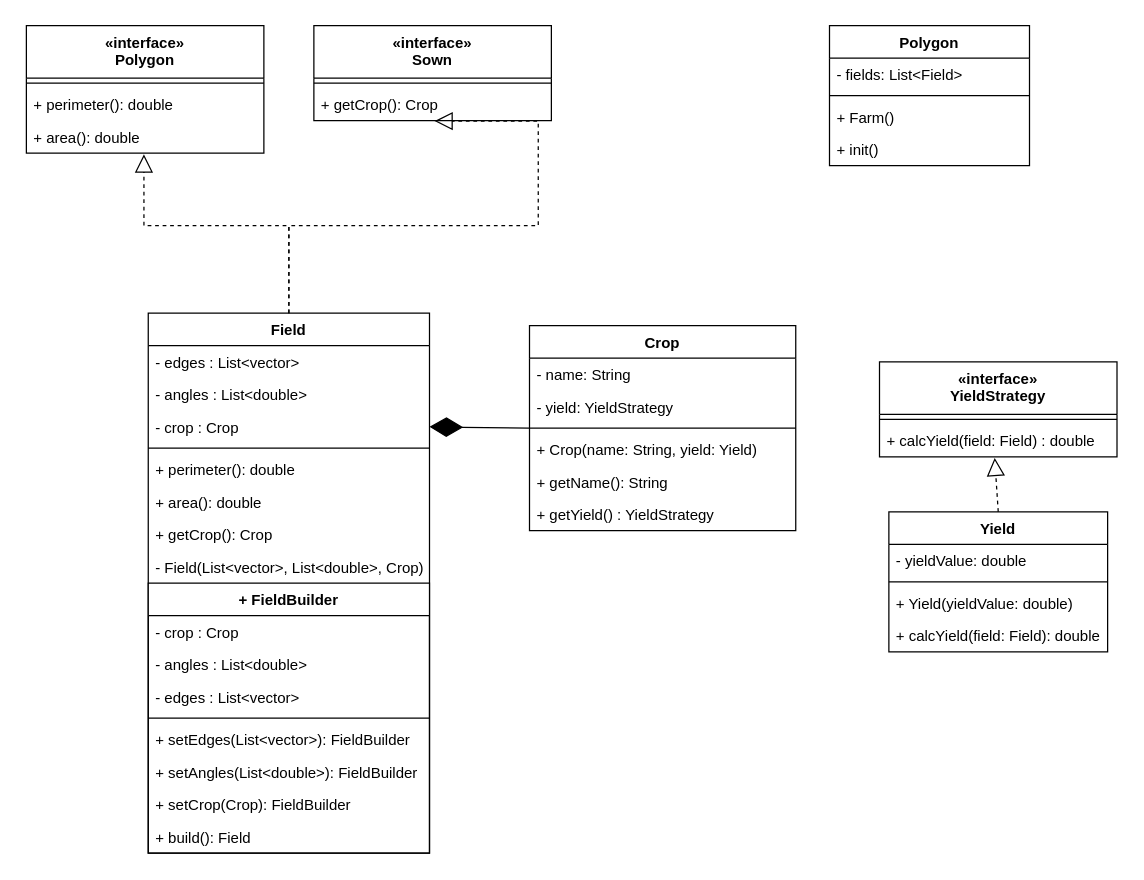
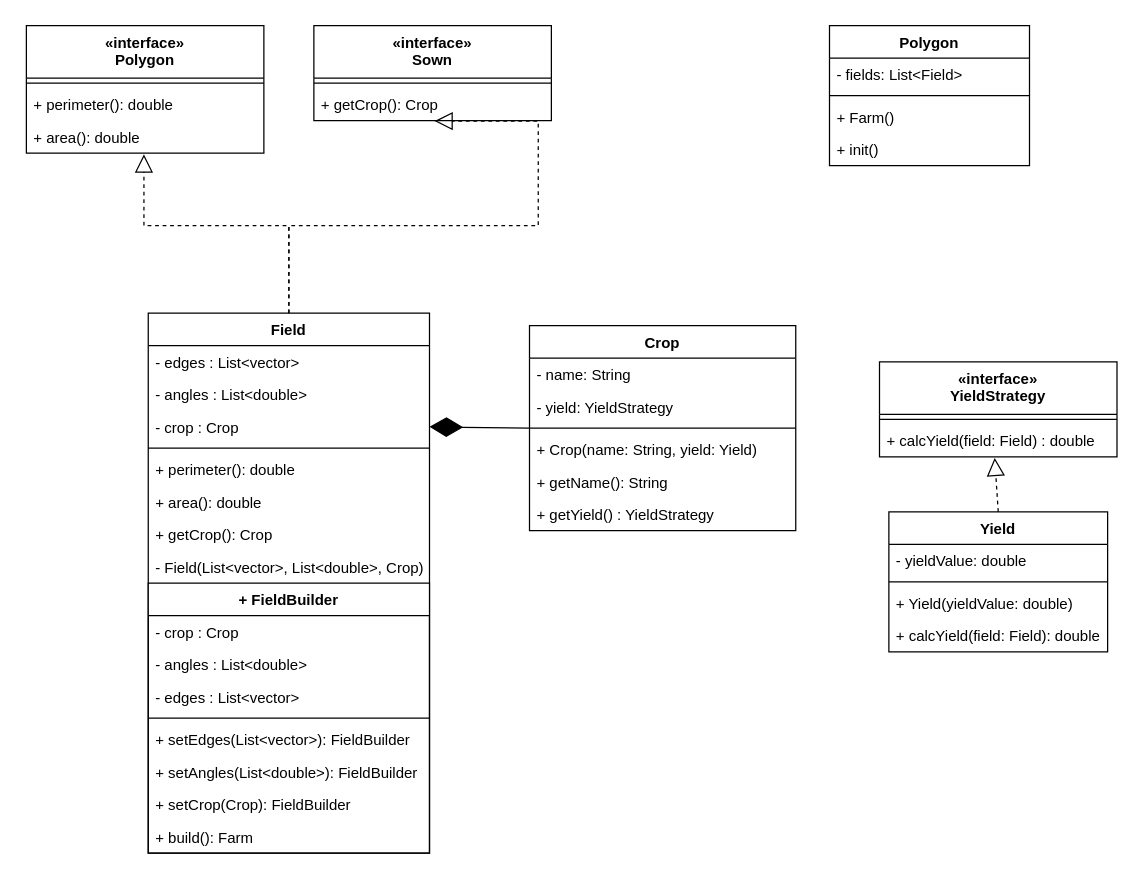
node "+ build(): Field": label "+ build(): Field" -> "+ build(): Farm"
